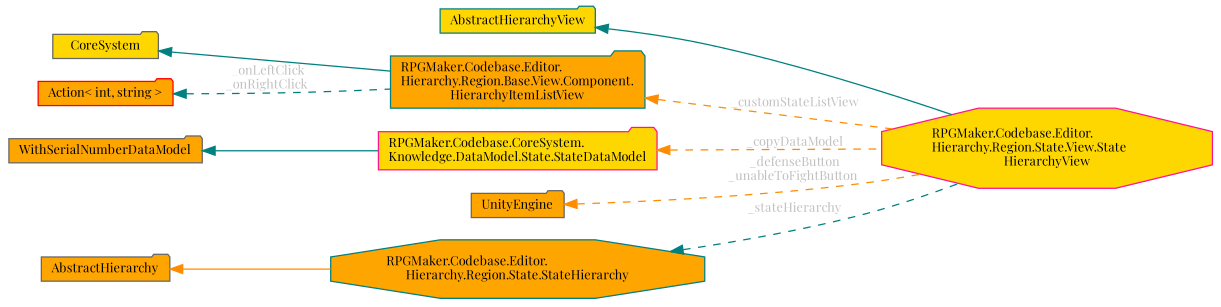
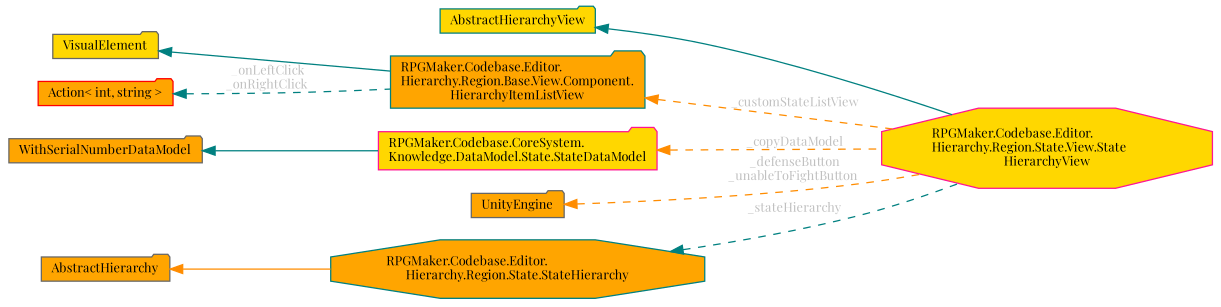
node "CoreSystem": label "CoreSystem" -> "VisualElement"
